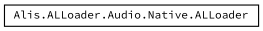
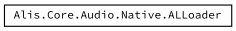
node "Alis.ALLoader.Audio.Native.ALLoader": label "Alis.ALLoader.Audio.Native.ALLoader" -> "Alis.Core.Audio.Native.ALLoader"
